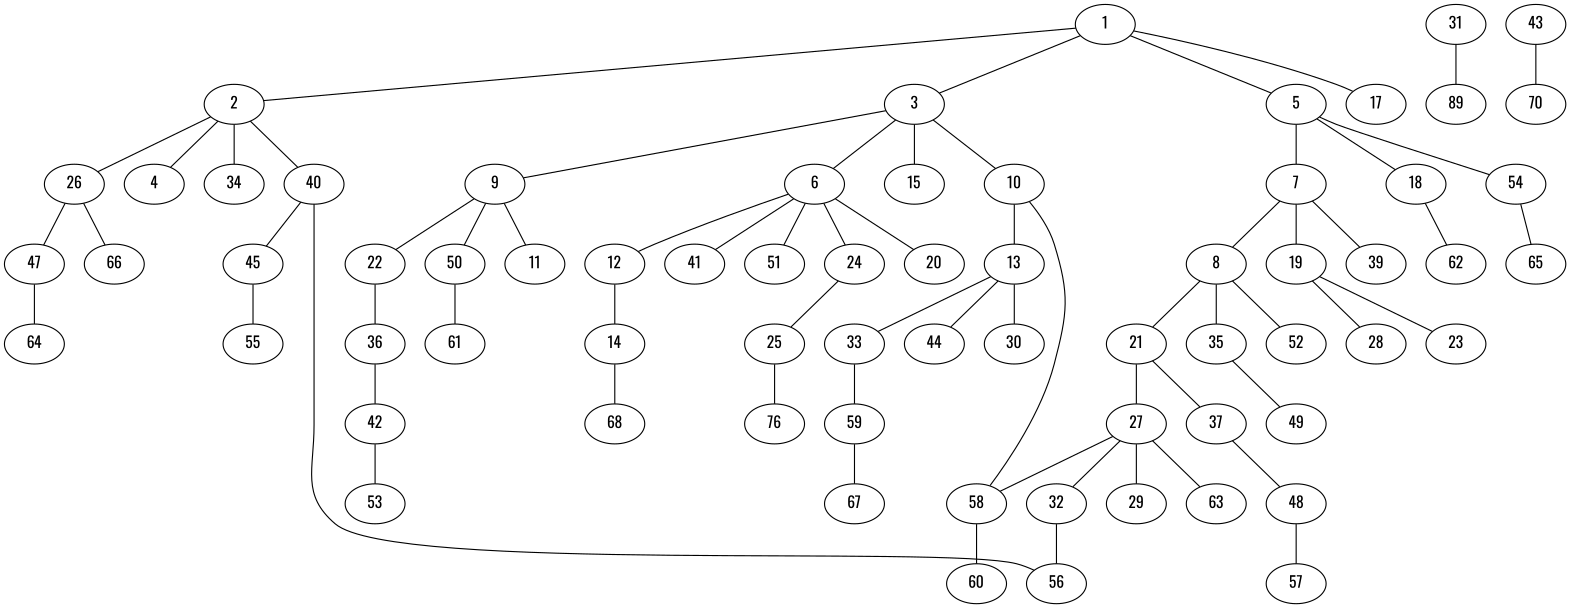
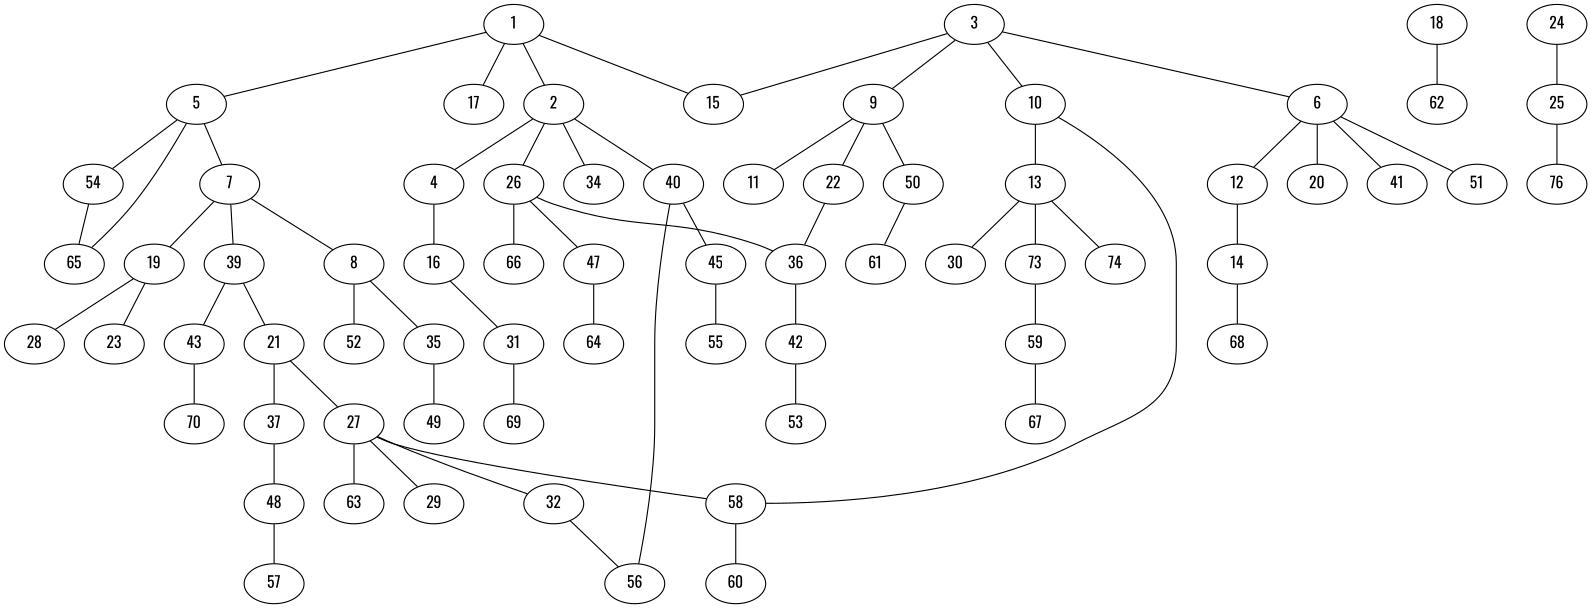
edge "1" -- "3": now "1" -- "15"
node "89": label "89" -> "69"
edge "5" -- "18": now "5" -- "65"
edge "26" -- "36": added
edge "6" -- "24": removed
node "16": added
edge "39" -- "43": added
edge "8" -- "21": now "39" -- "21"
node "33": label "33" -> "73"
node "44": label "44" -> "74"
